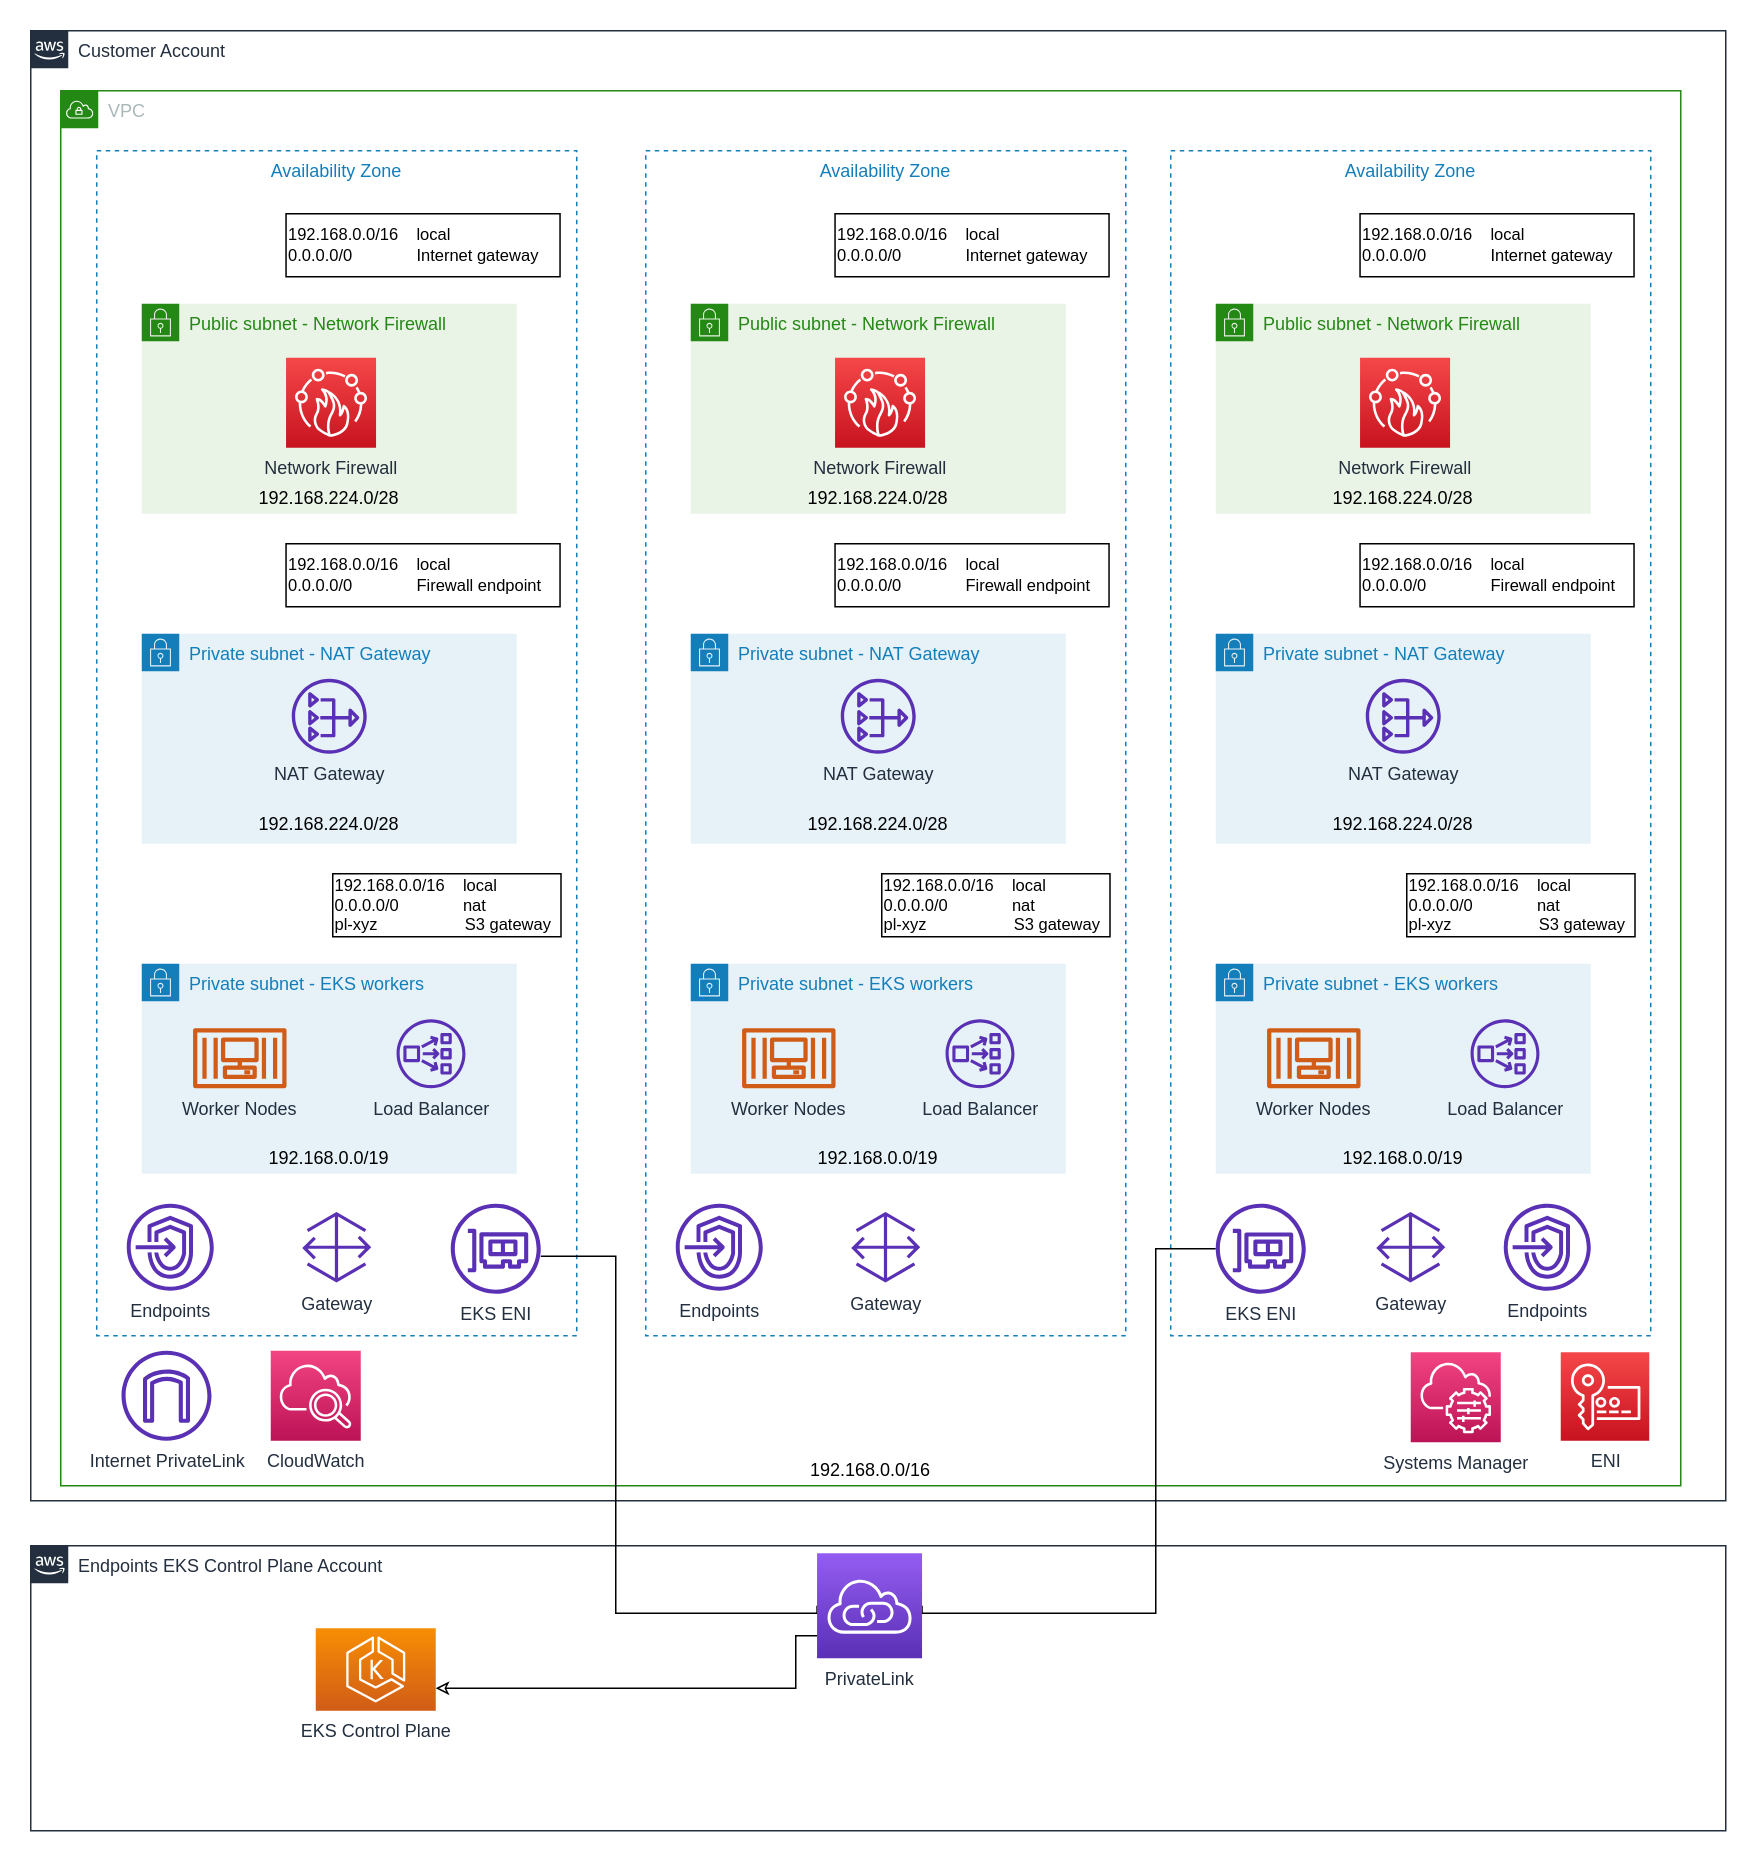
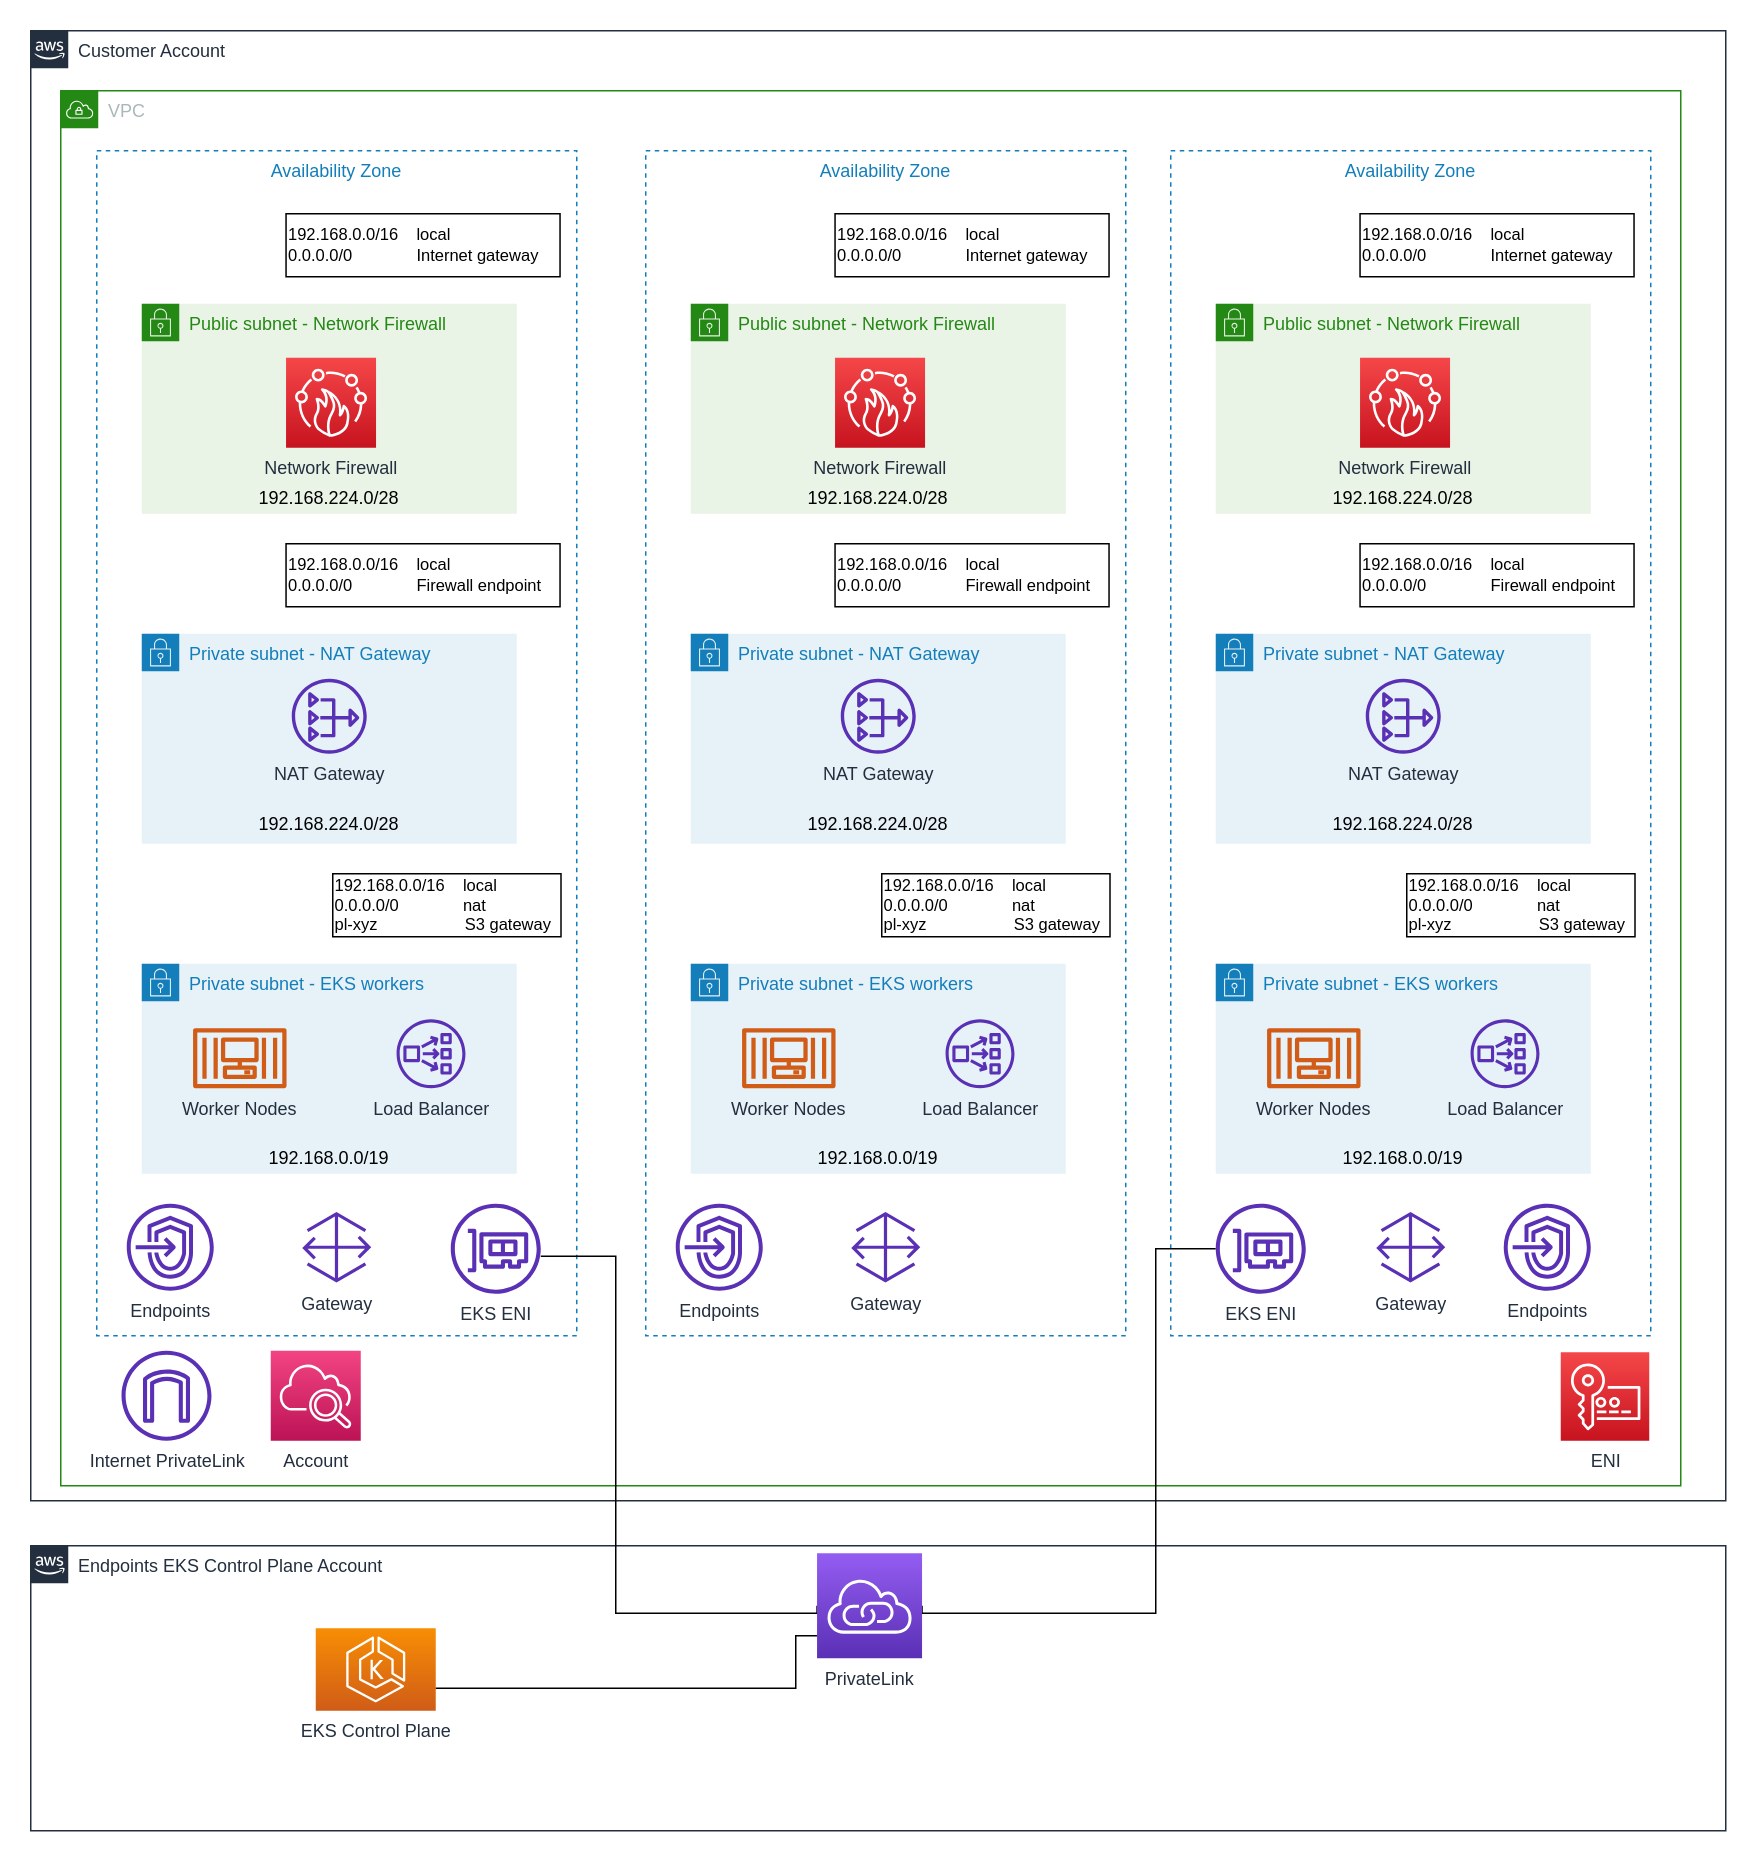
node "Systems Manager": removed
node "CloudWatch": label "CloudWatch" -> "Account"
node "192.168.0.0/16": removed
edge "PrivateLink" -> "EKS Control Plane": arrowhead classic -> none
